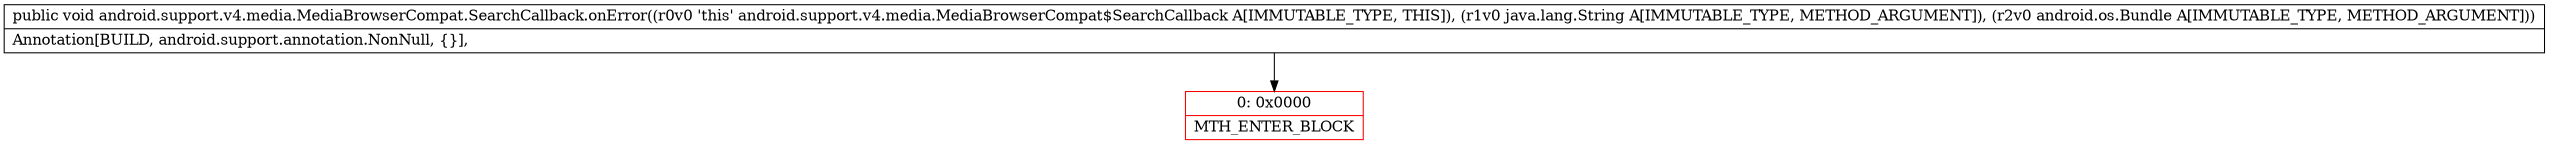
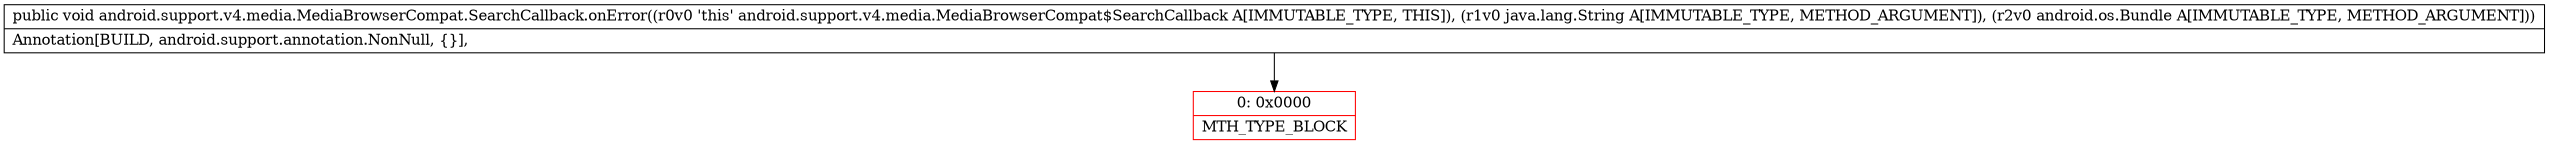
node "0: 0x0000": text "MTH_ENTER_BLOCK" -> "MTH_TYPE_BLOCK"
